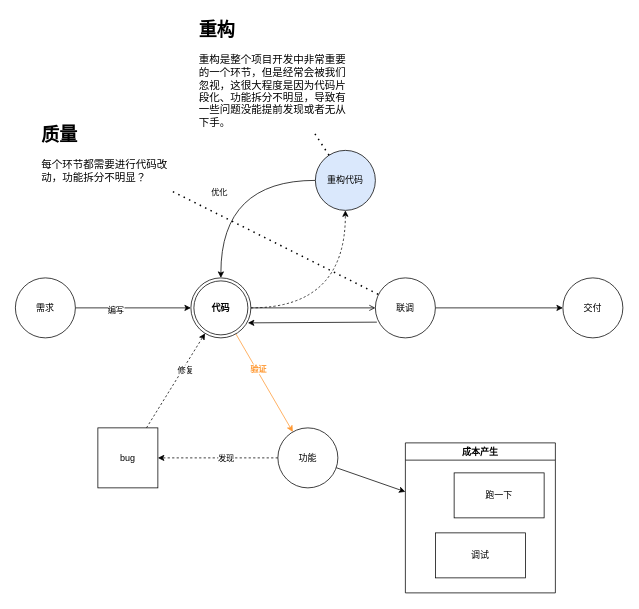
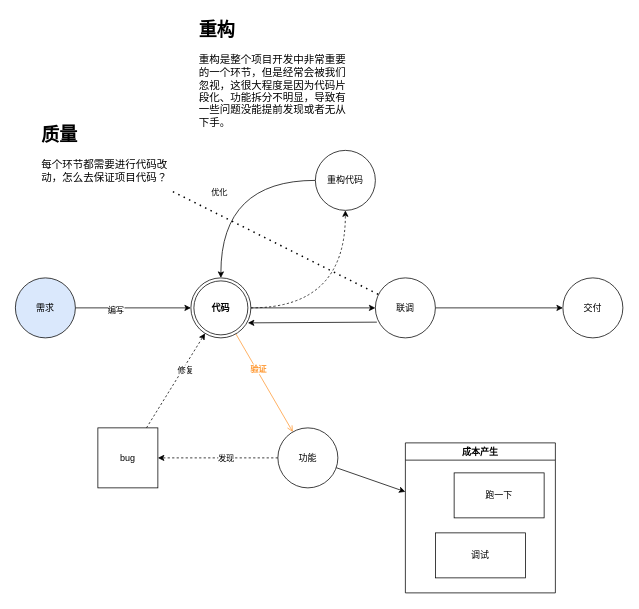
node "质量每个环节都需要进行代码改动，功能拆分不明显？": label "质量每个环节都需要进行代码改动，功能拆分不明显？" -> "质量每个环节都需要进行代码改动，怎么去保证项目代码？"
edge "重构重构是整个项目开发中非常重要的一个环节，但是经常会被我们忽视，这很大程度是因为代码片段化、功能拆分不明显，导致有一些问题没能提前发现或者无从下手。" -- "重构代码": removed
node "重构代码": fillcolor #dae8fc -> #ffffff
node "需求": fillcolor #ffffff -> #dae8fc
edge "代码" -> "联调": arrowhead open -> classic
edge "代码" -> "功能": arrowhead classic -> open
